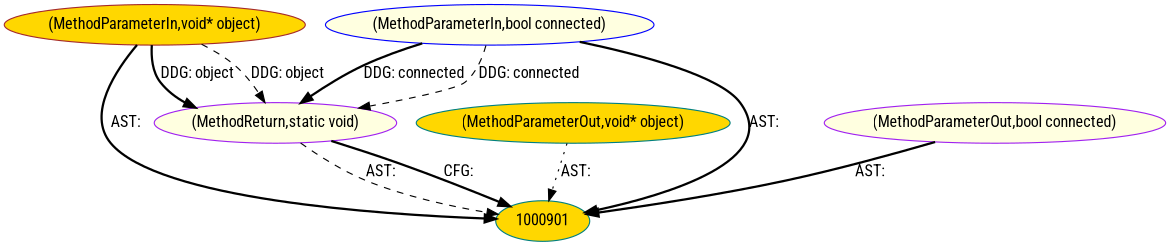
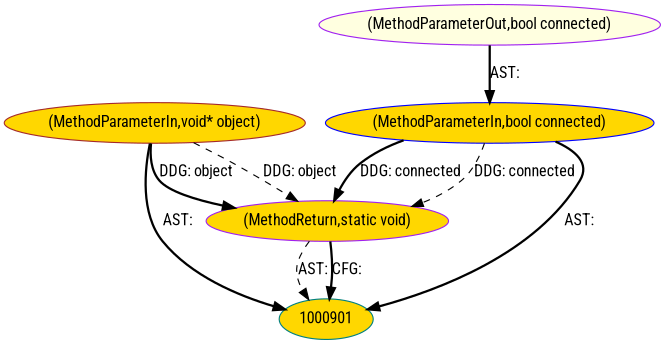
node "(MethodParameterIn,bool connected)": fillcolor lightyellow -> gold
node "(MethodReturn,static void)": fillcolor lightyellow -> gold
node "(MethodParameterOut,void* object)": removed
edge "(MethodParameterOut,bool connected)" -> "1000901": now "(MethodParameterOut,bool connected)" -> "(MethodParameterIn,bool connected)"
